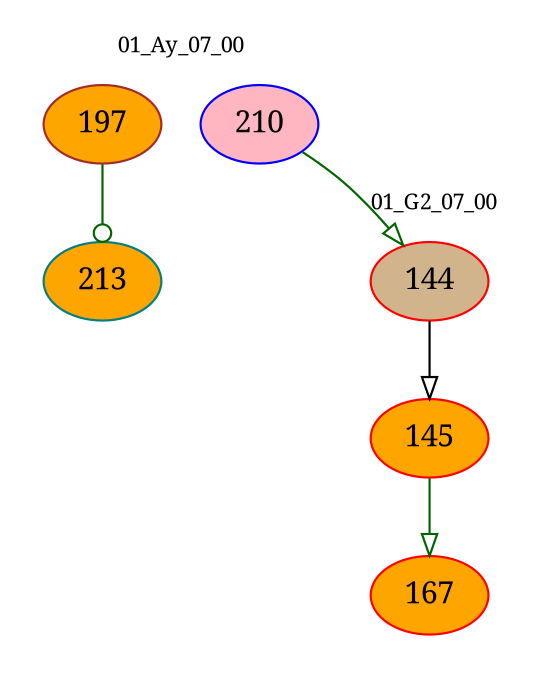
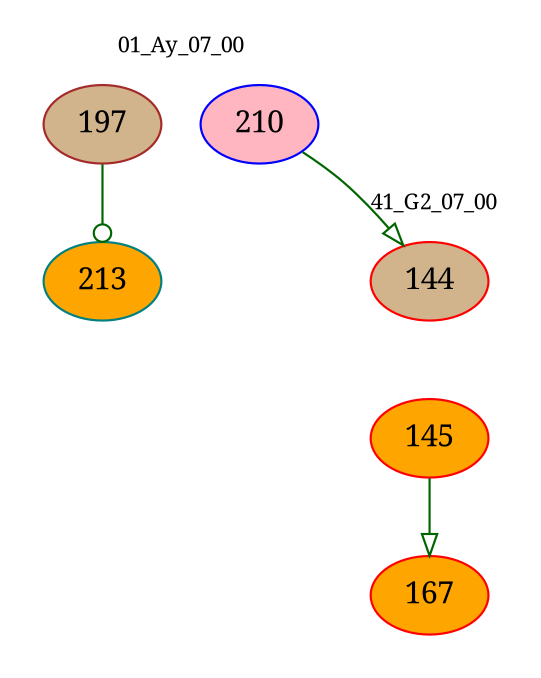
node "197": fillcolor orange -> tan
cluster "01_G2_07_00": label "01_G2_07_00" -> "41_G2_07_00"
edge "144" -> "145": removed
